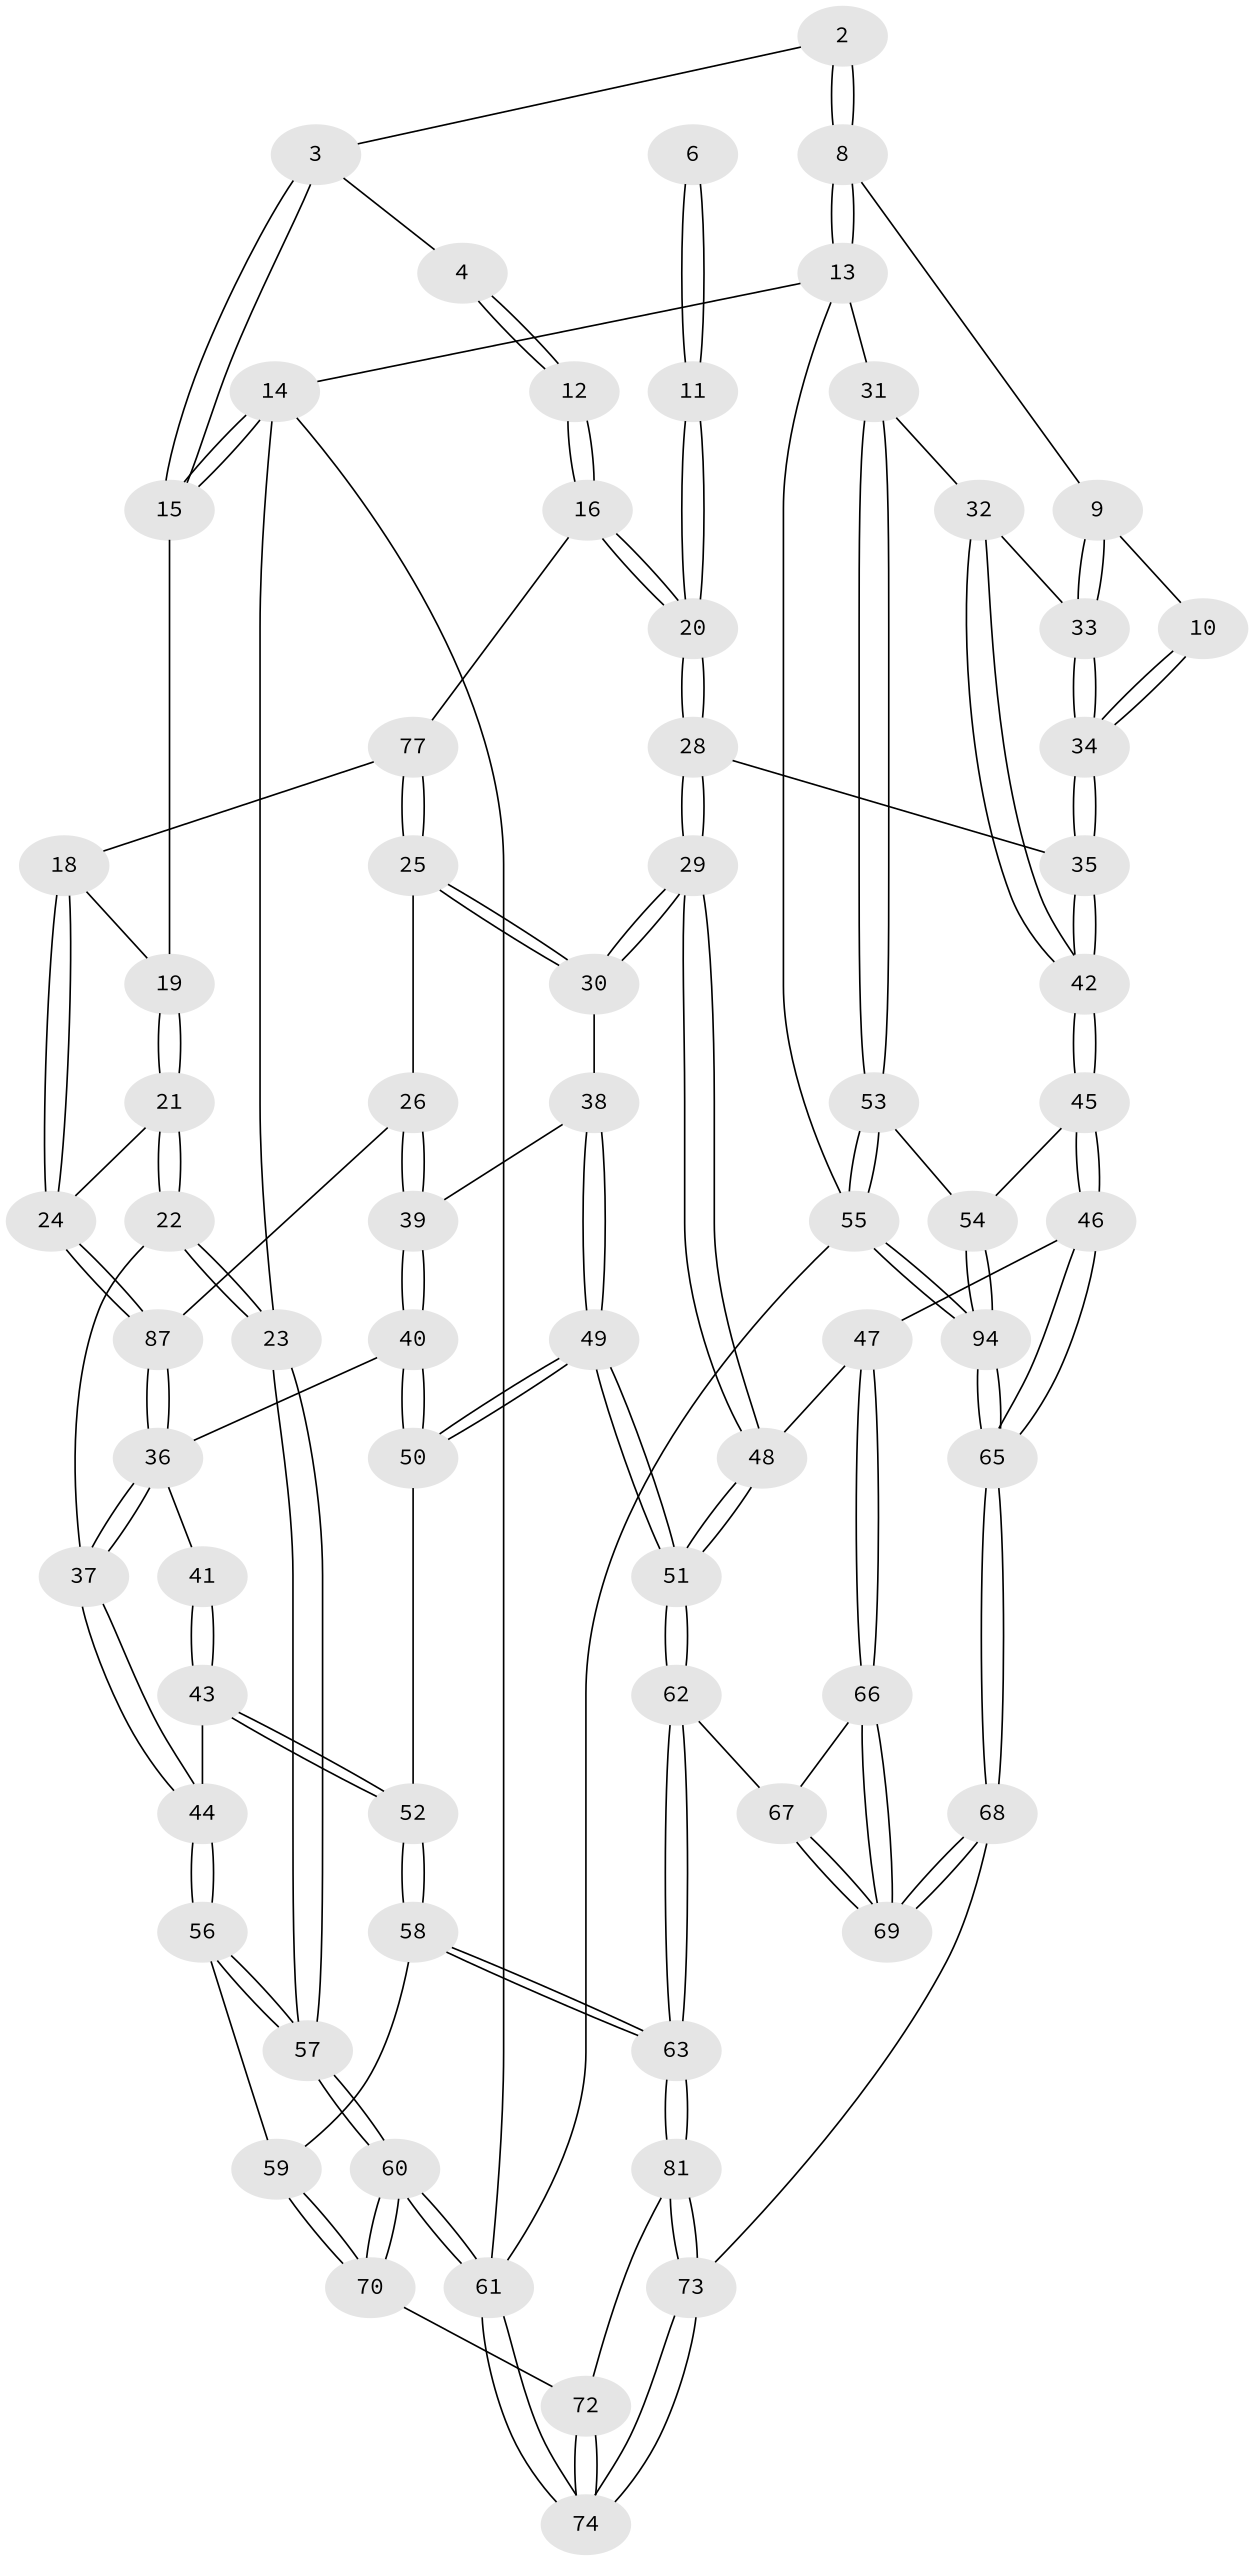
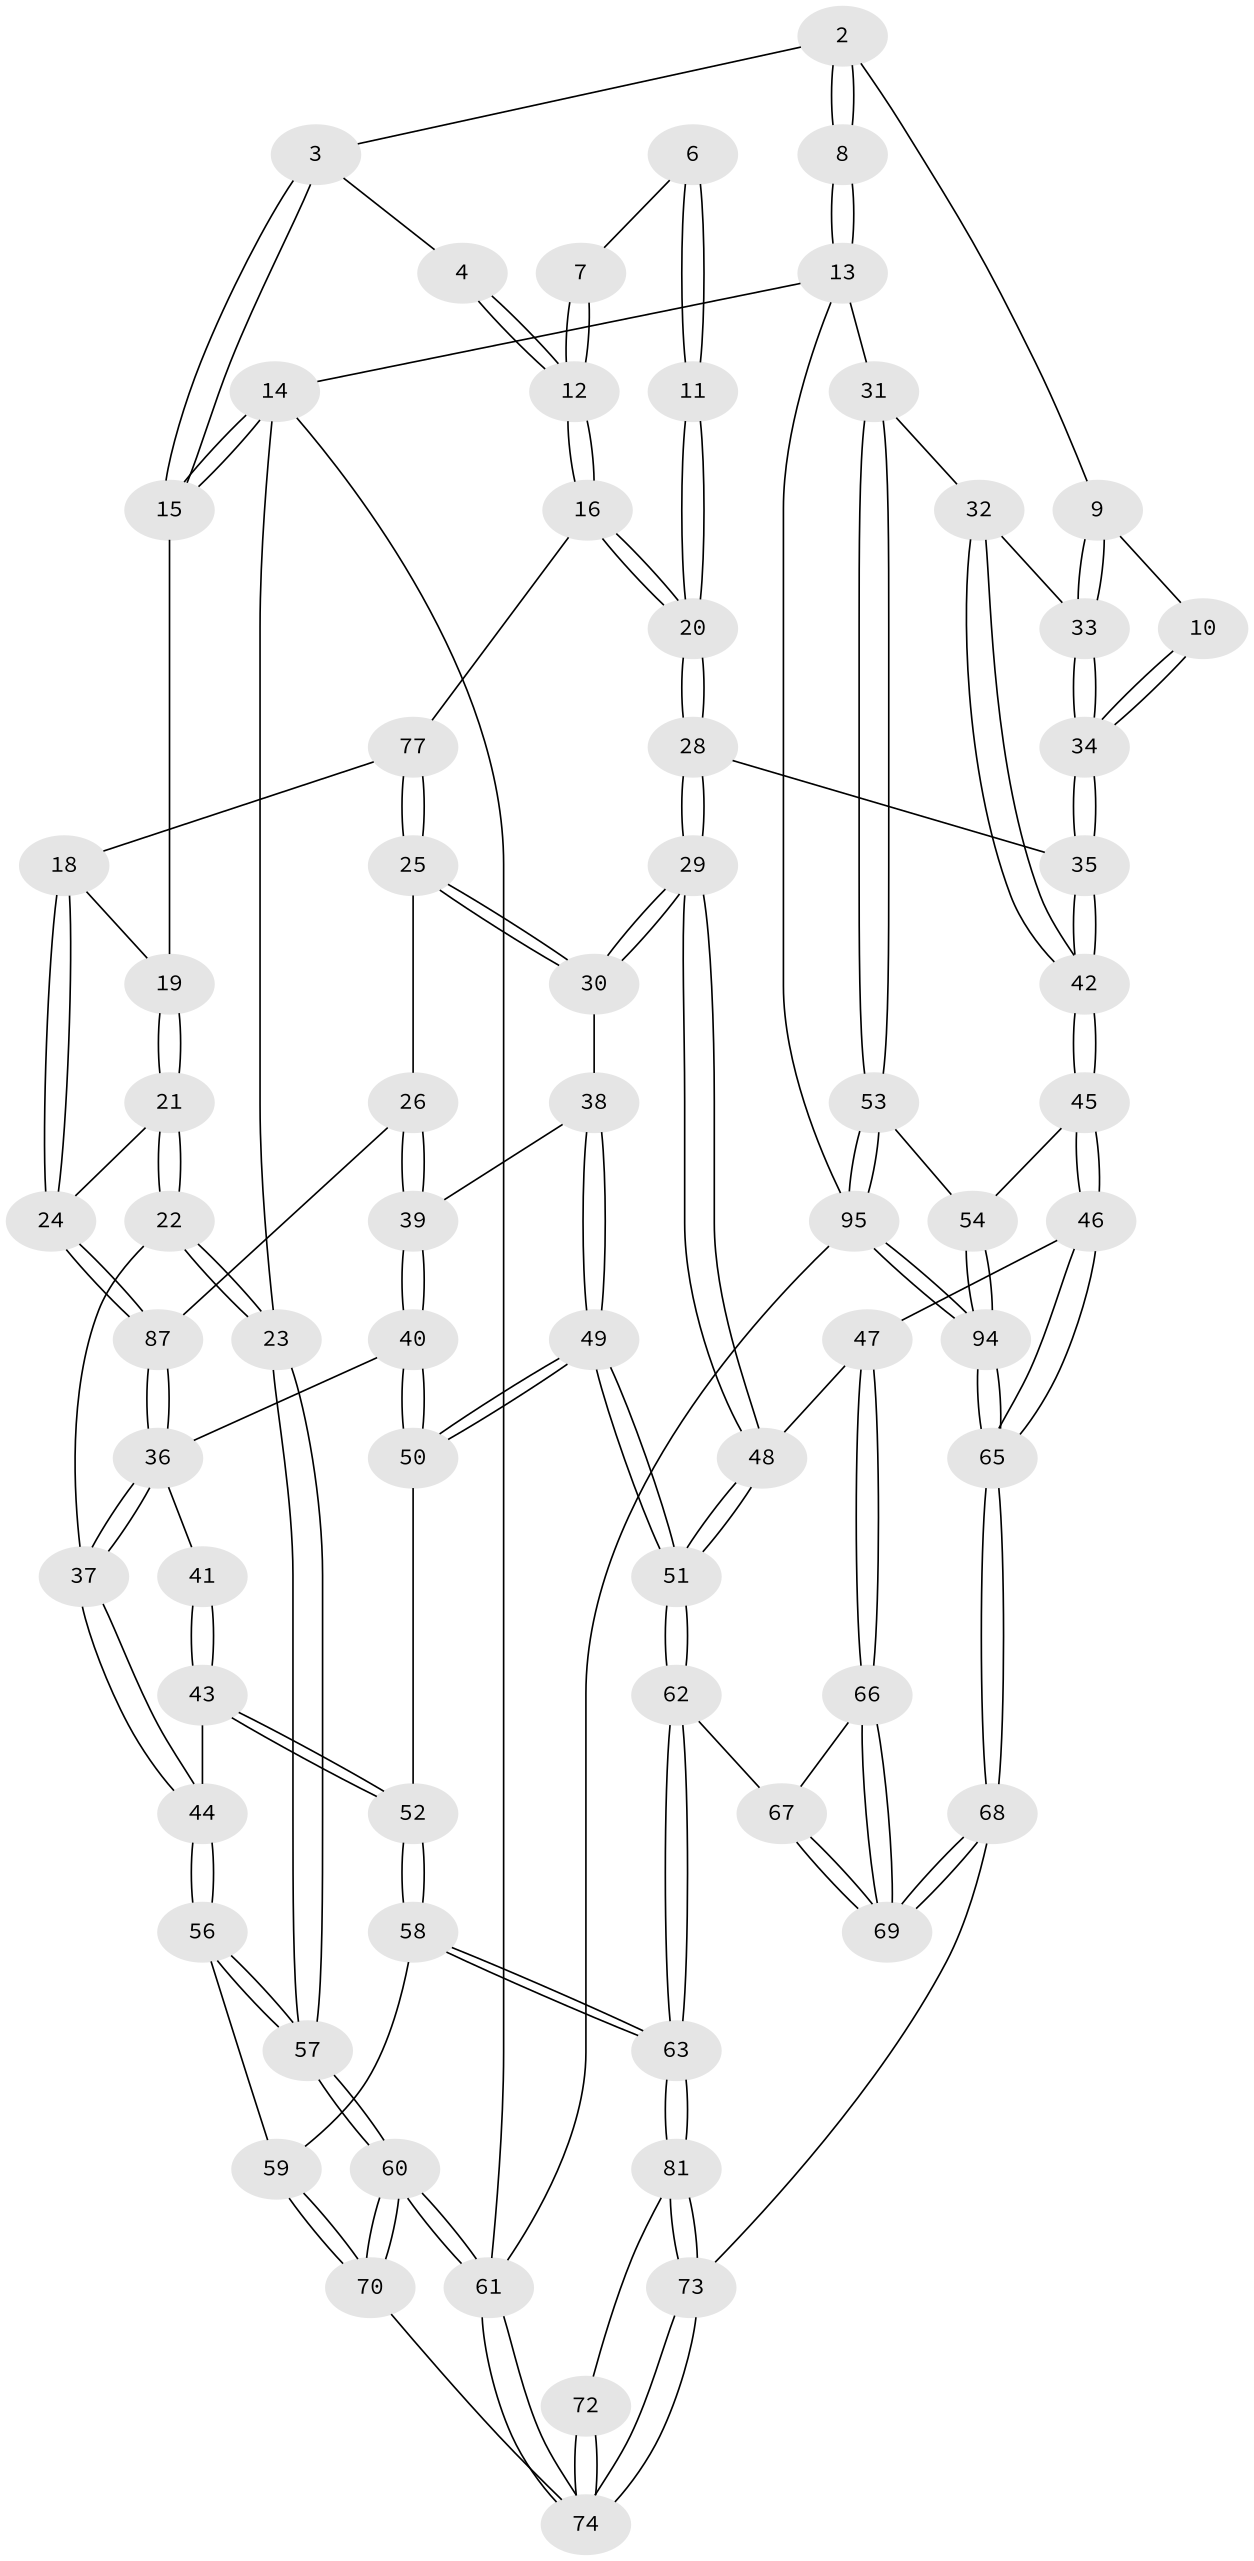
node "7": added
edge "8" -- "9": now "2" -- "9"
node "55": label "55" -> "95"
edge "70" -- "72": now "70" -- "74"
